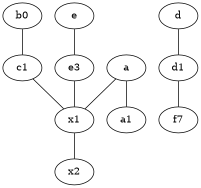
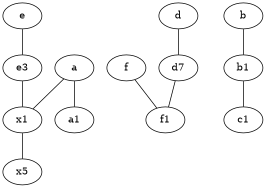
node "b0": label "b0" -> "b1"
node "b": added
node "f": added
node "d1": label "d1" -> "d7"
edge "c1" -- "x1": removed
node "f7": label "f7" -> "f1"
node "x2": label "x2" -> "x5"
